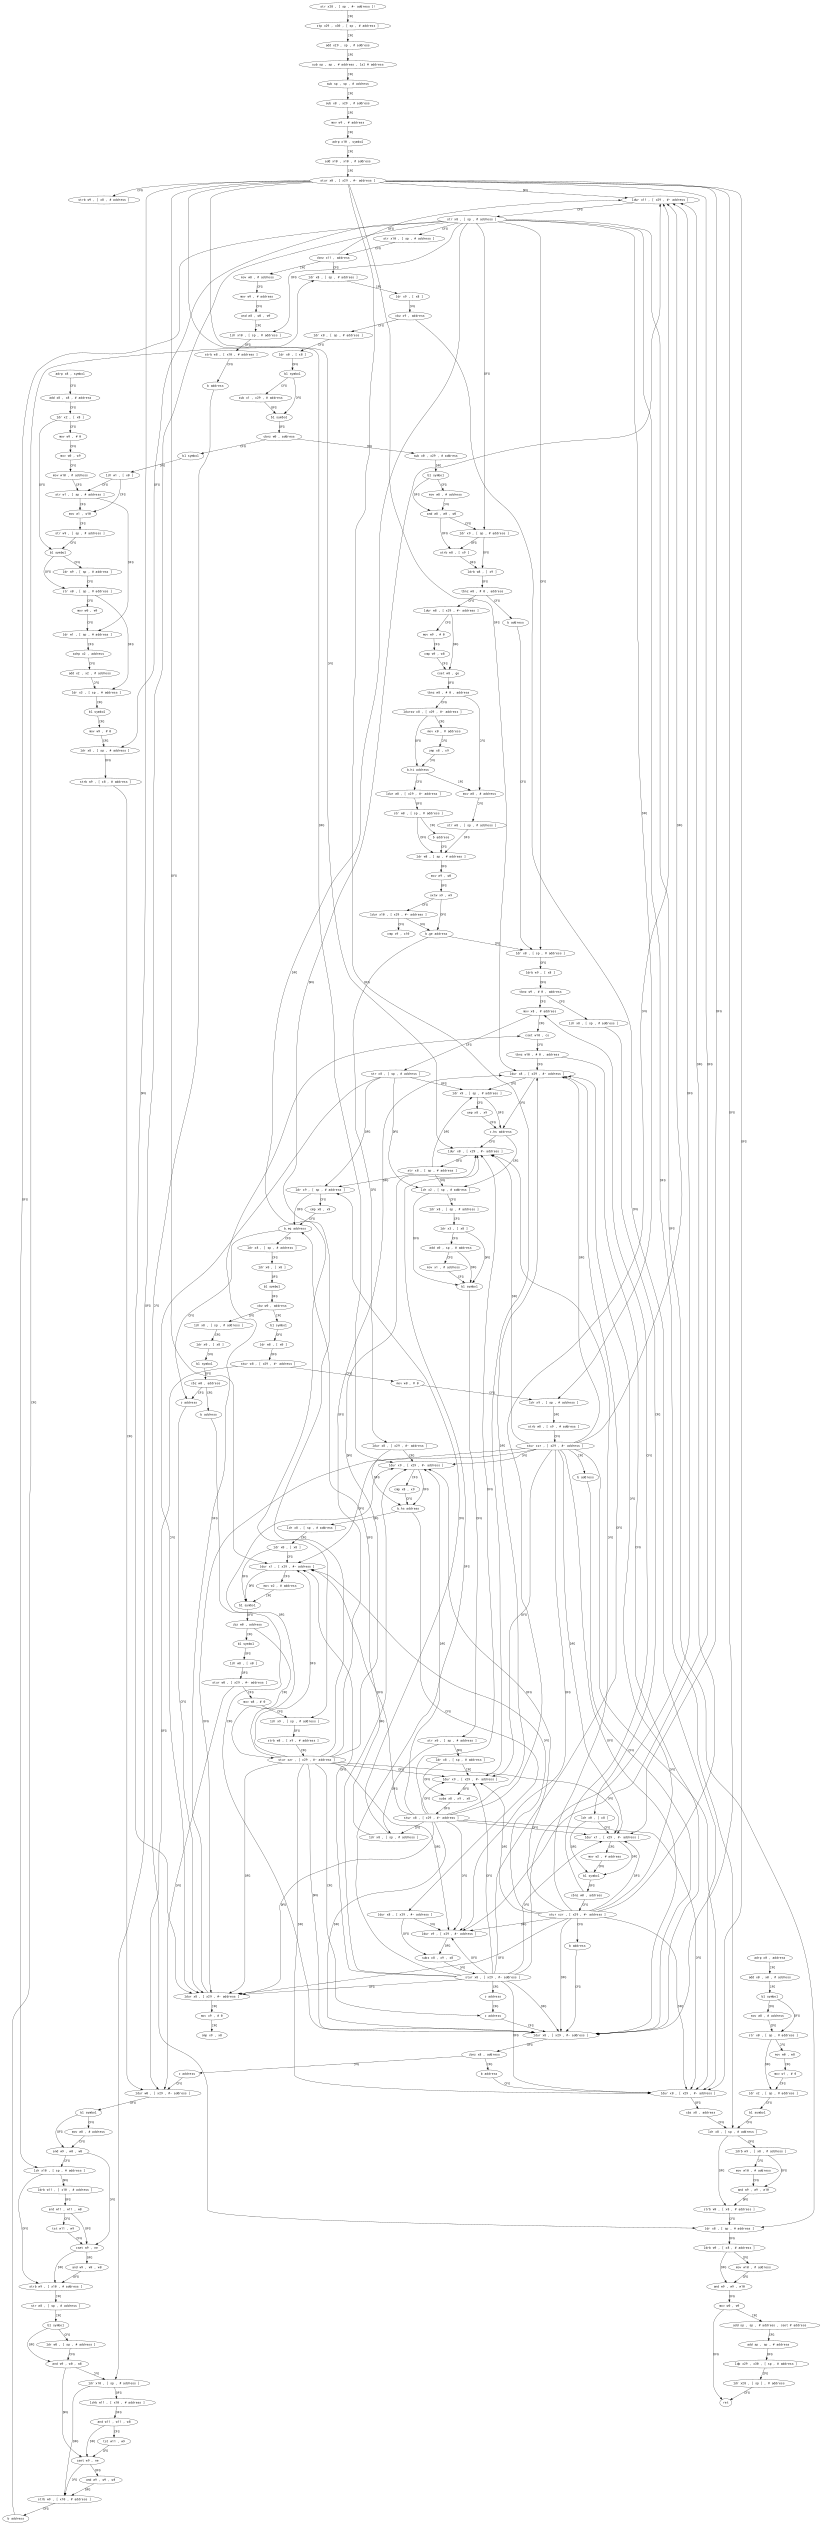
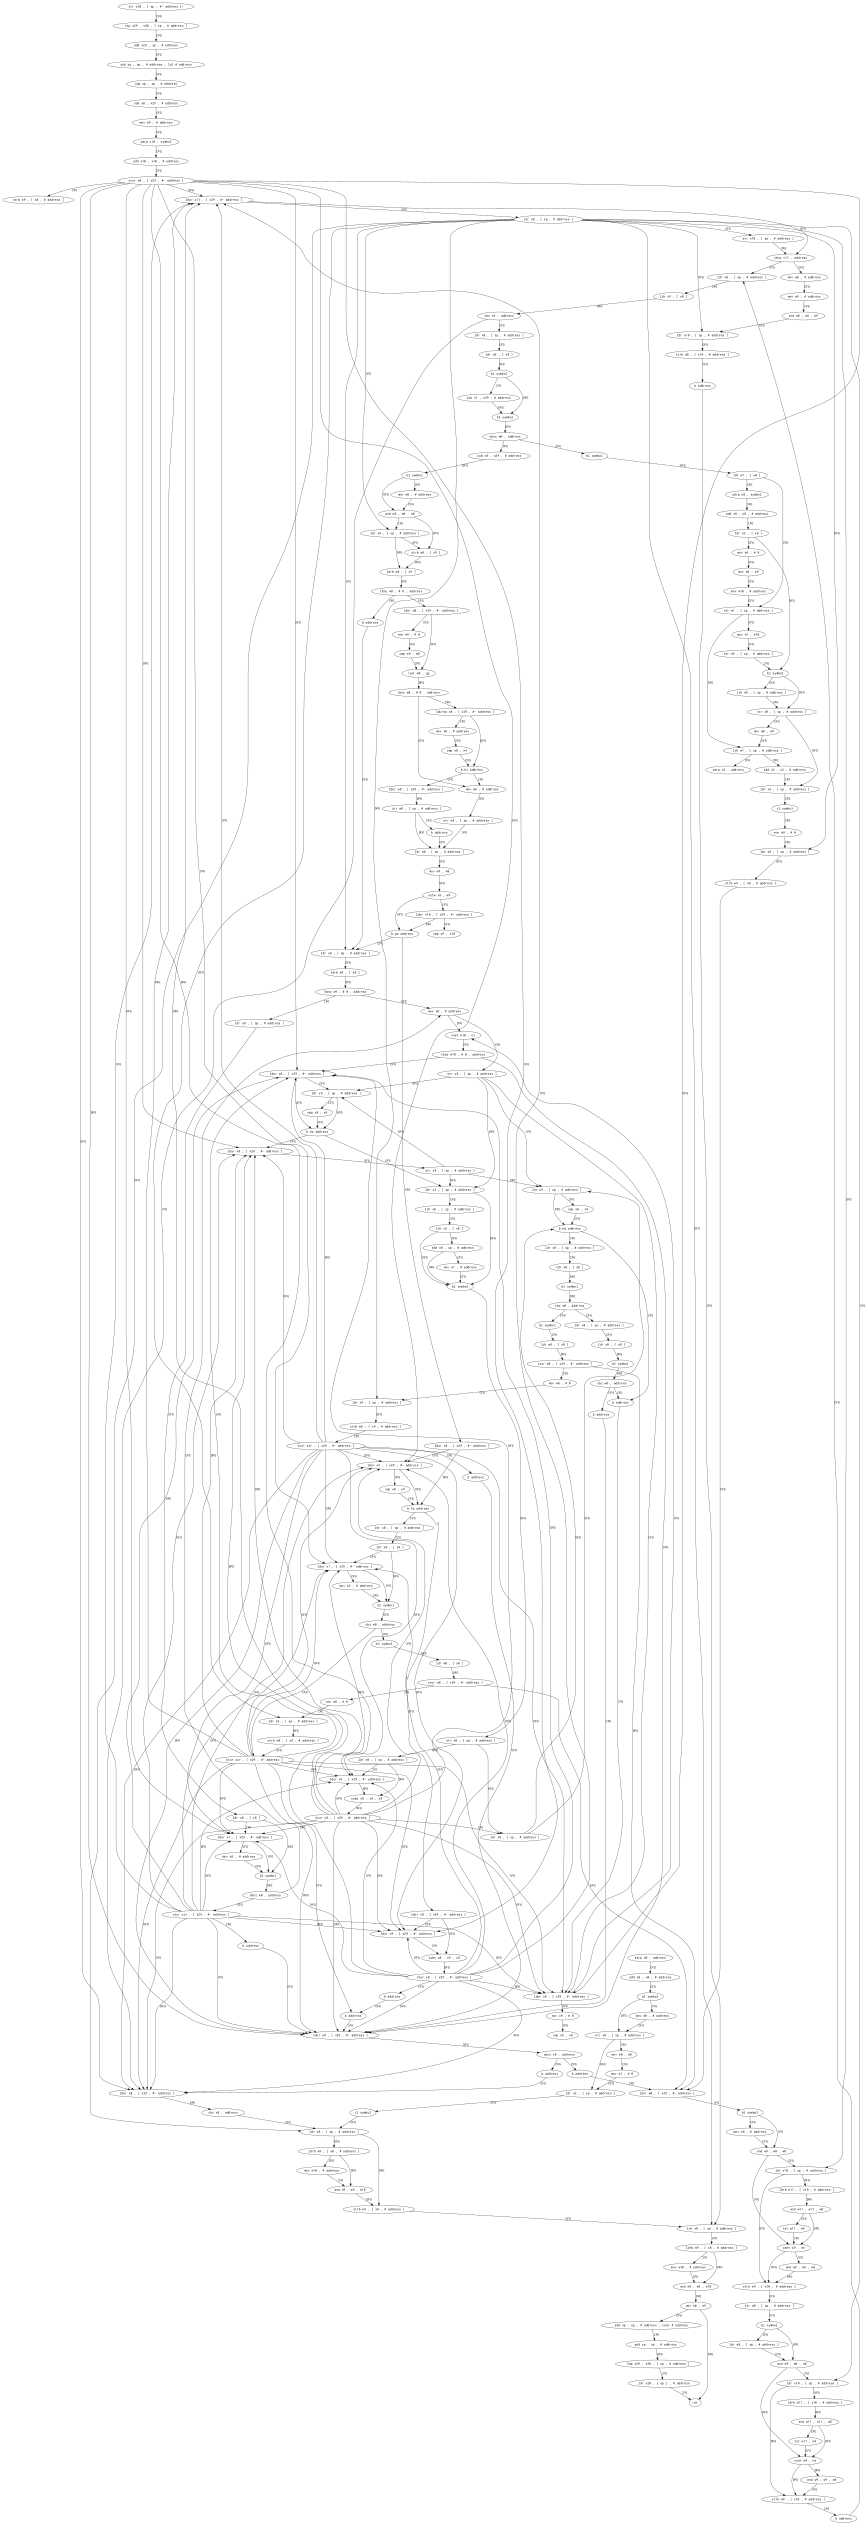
edge "cbnz x11 , address" -> "ldur x11 , [ x29 , #- address ]": reversed
edge "ldr w1 , [ x0 ]" -> "mov w1 , w10": now "ldr w1 , [ x0 ]" -> "adrp x8 , symbol"
edge "adrp x2 , address" -> "add x2 , x2 , # address": now "ldr w1 , [ sp , # address ]" -> "add x2 , x2 , # address"
